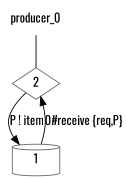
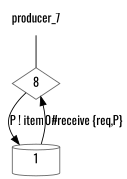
node "producer_0": label "producer_0" -> "producer_7"
node "2": label "2" -> "8"
